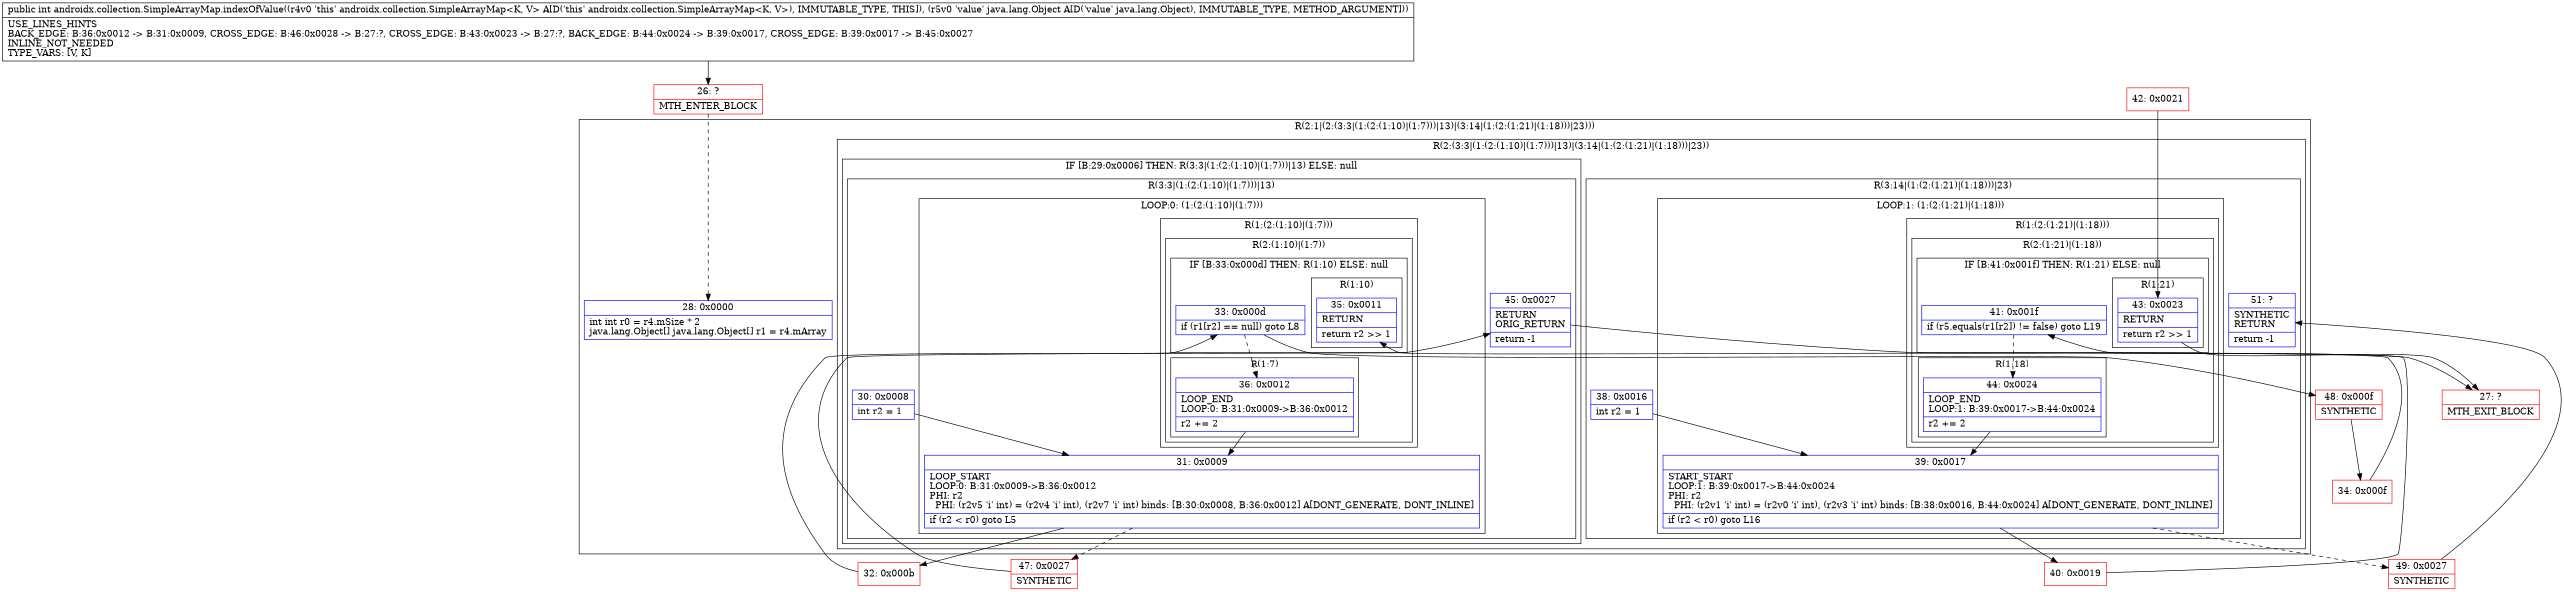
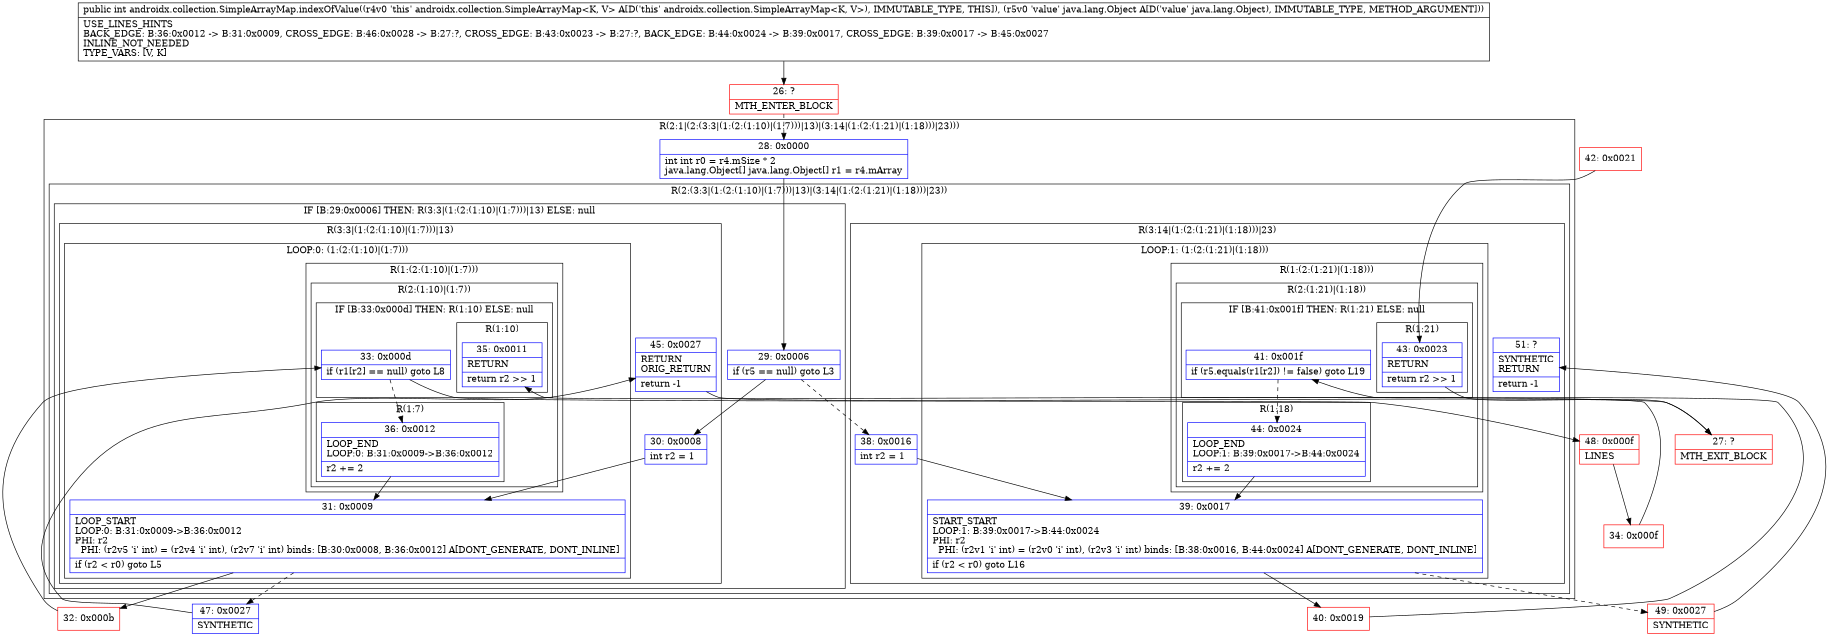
node "29: 0x0006": added
node "48: 0x000f": text "SYNTHETIC" -> "LINES"
node "47: 0x0027": color red -> blue
